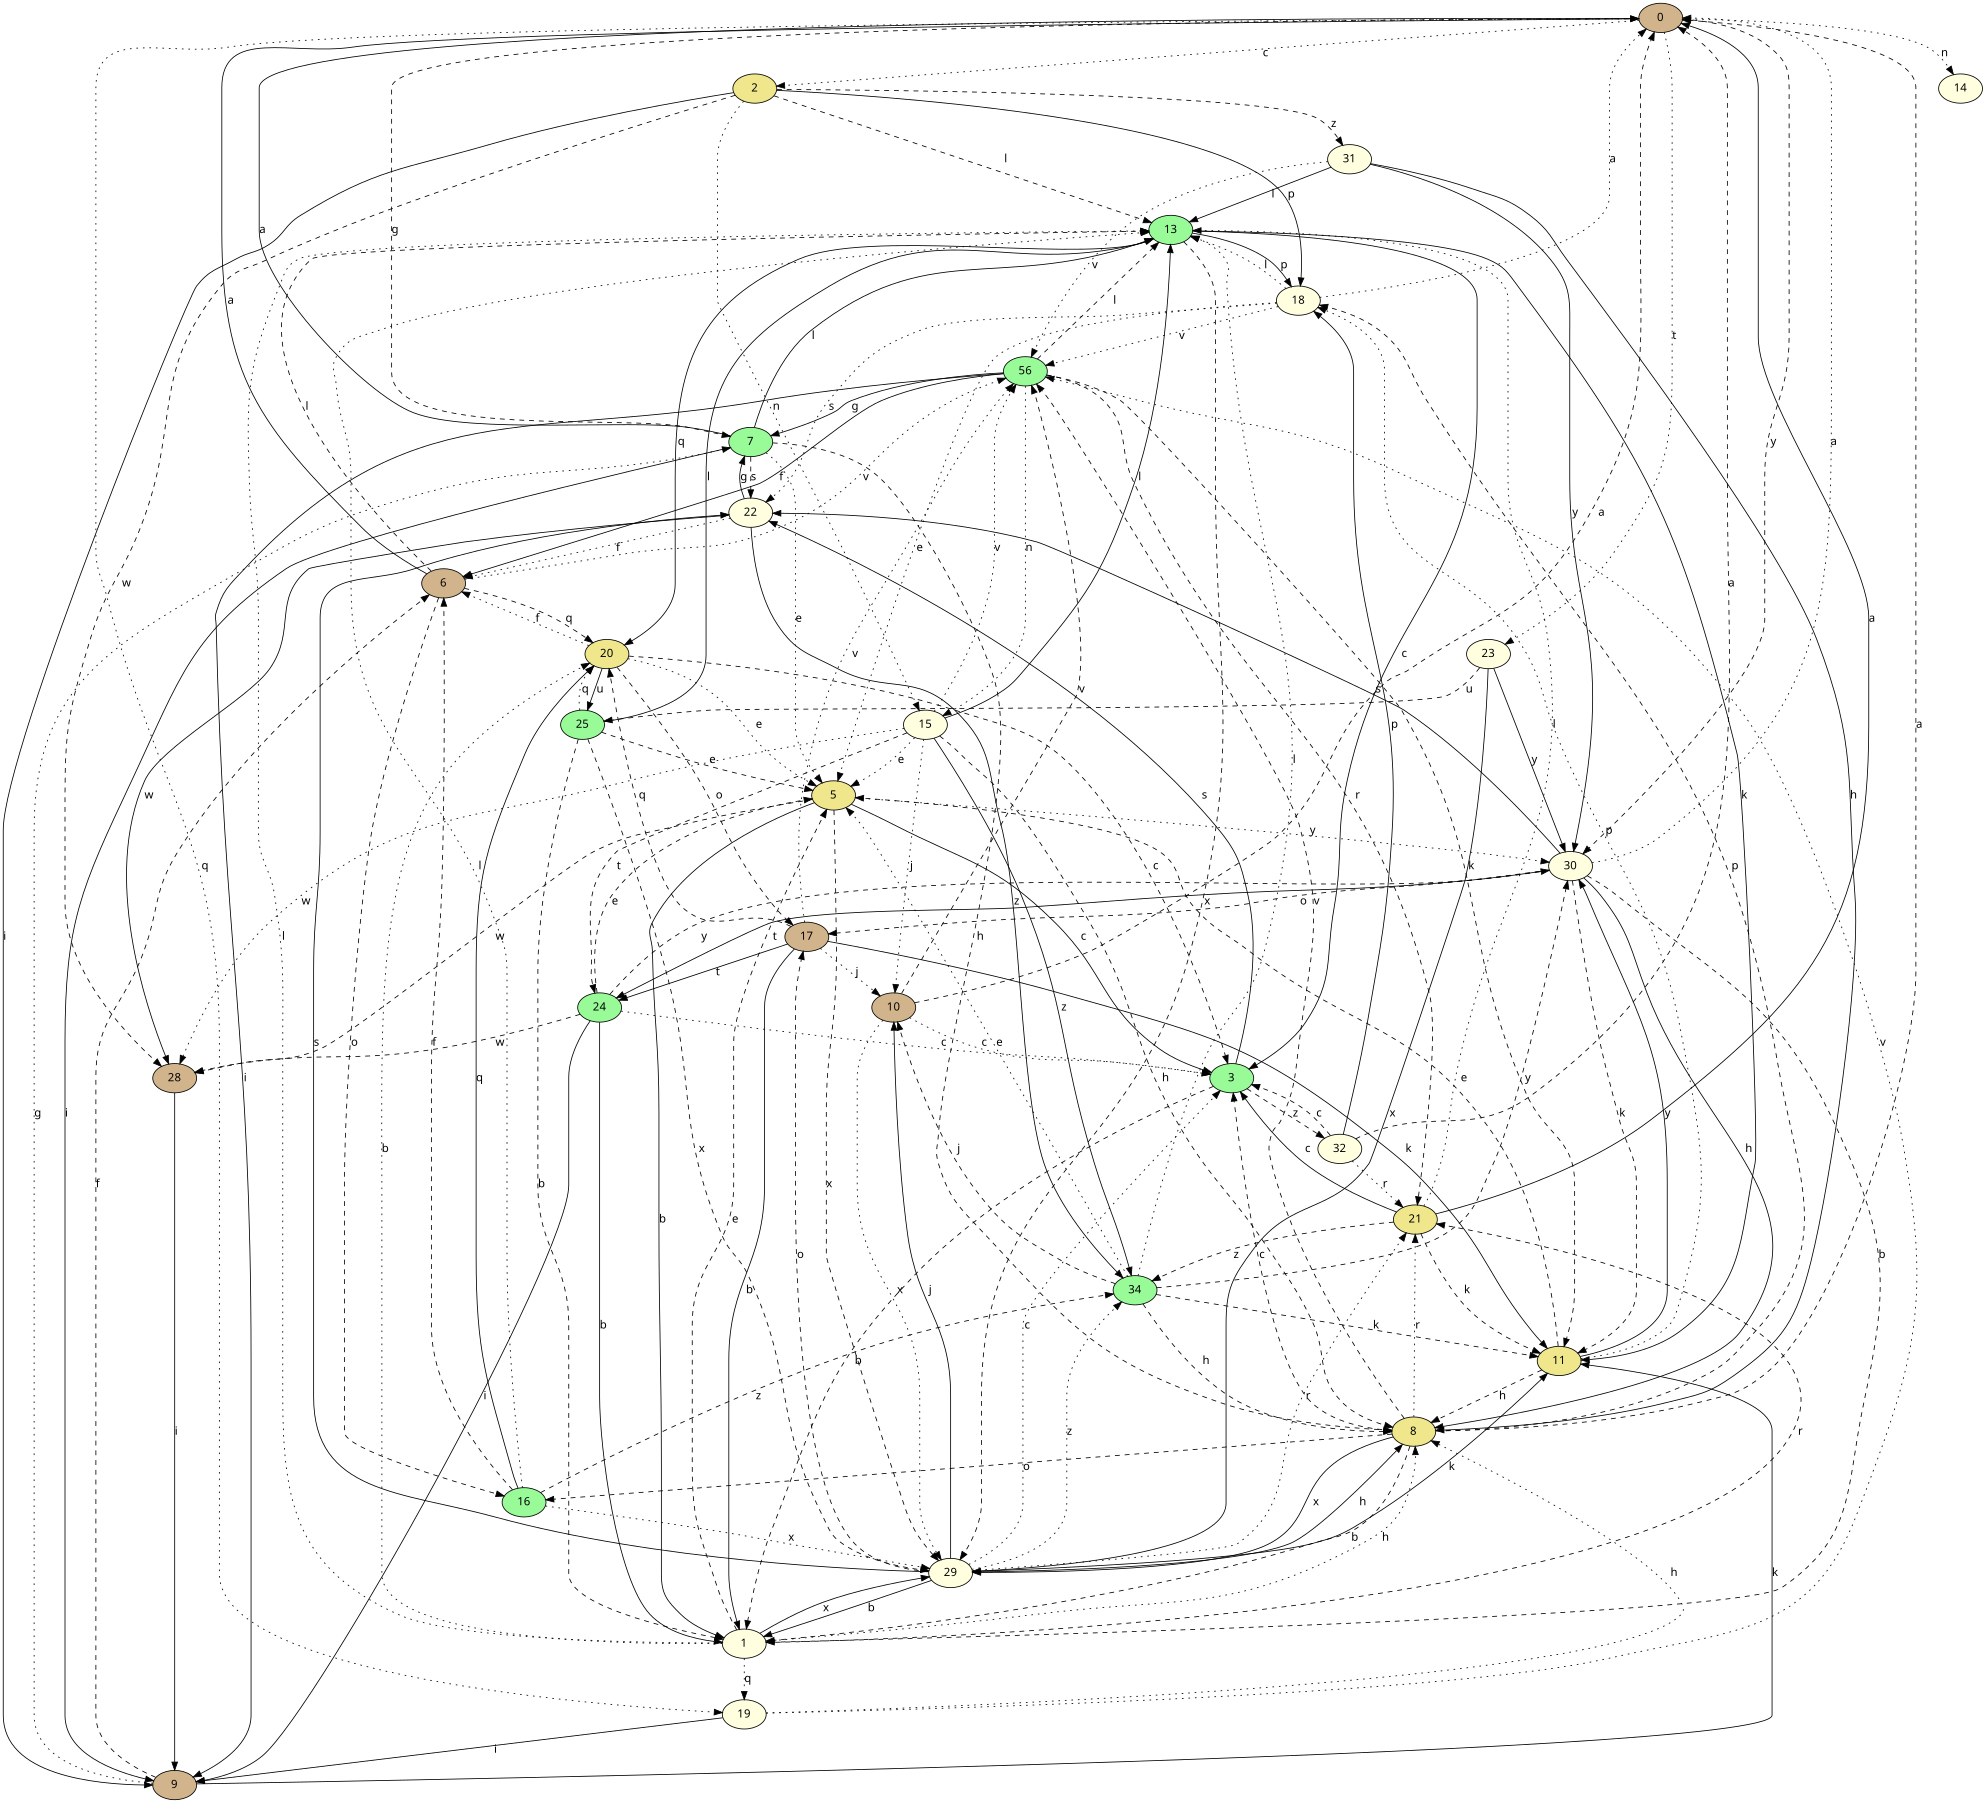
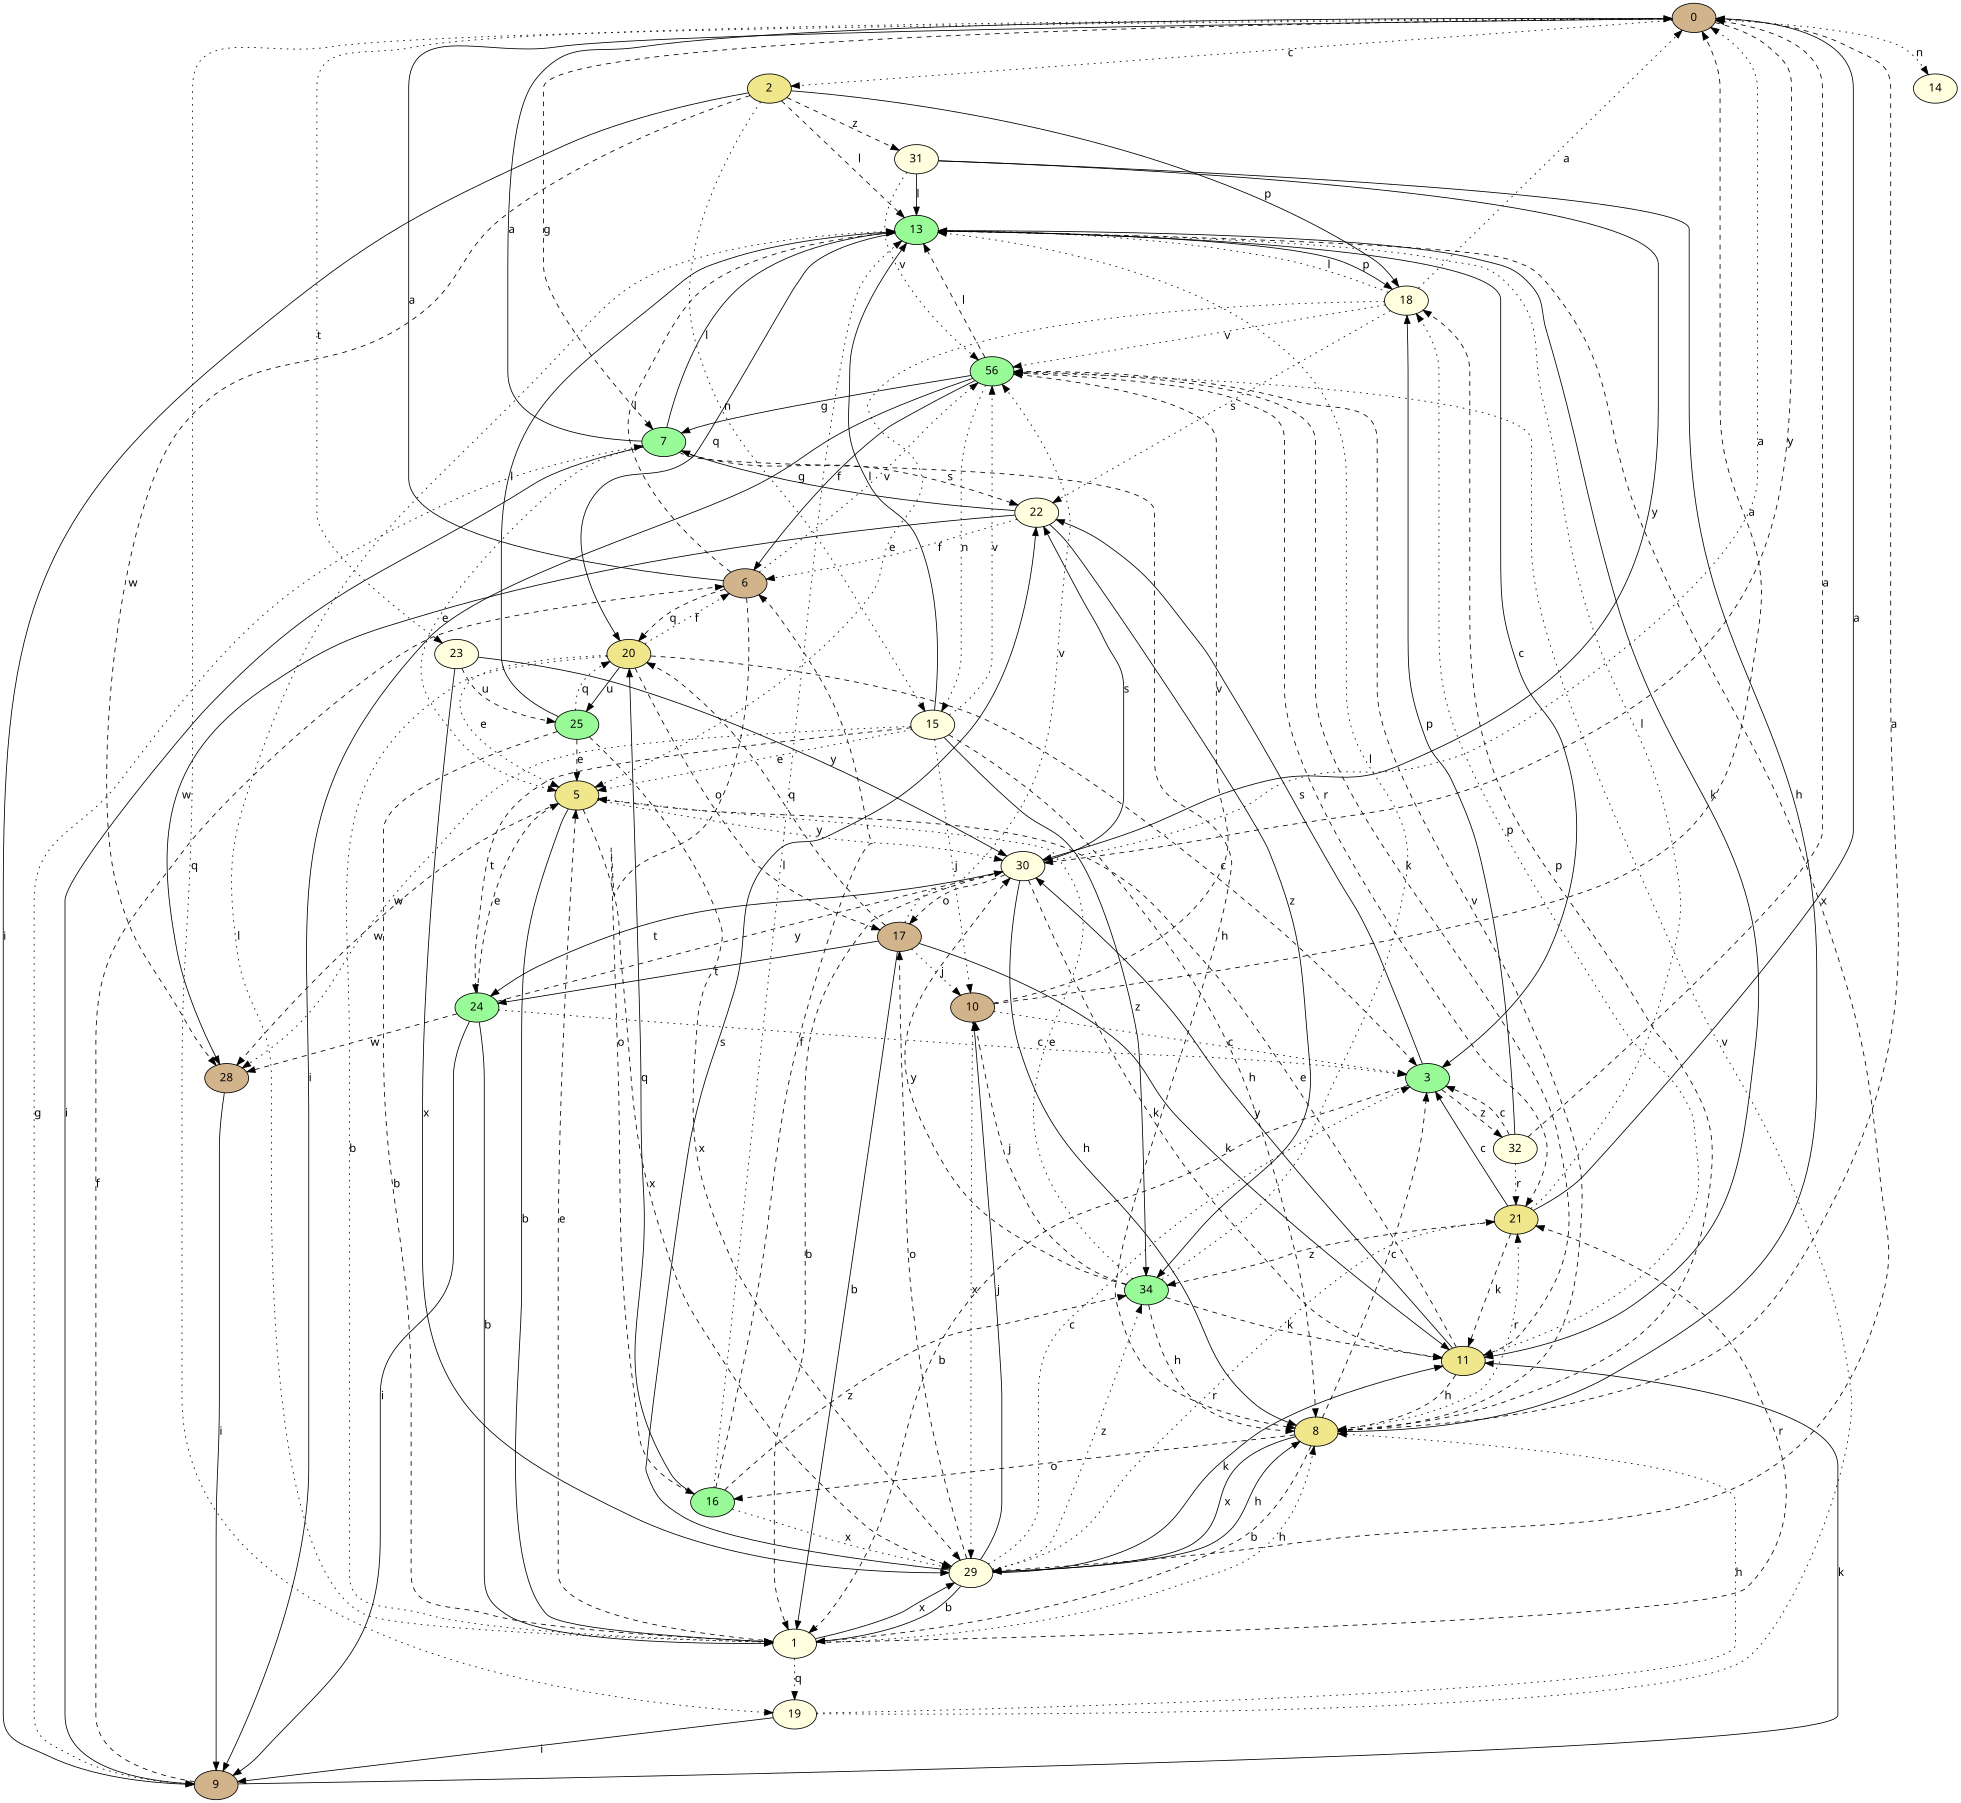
edge "5" -> "3": removed, label "c"
edge "1" -> "20": reversed
